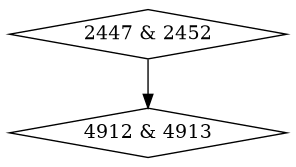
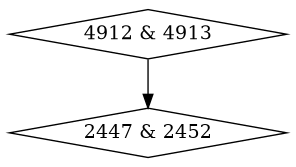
edge "2447 & 2452" -> "4912 & 4913": reversed
